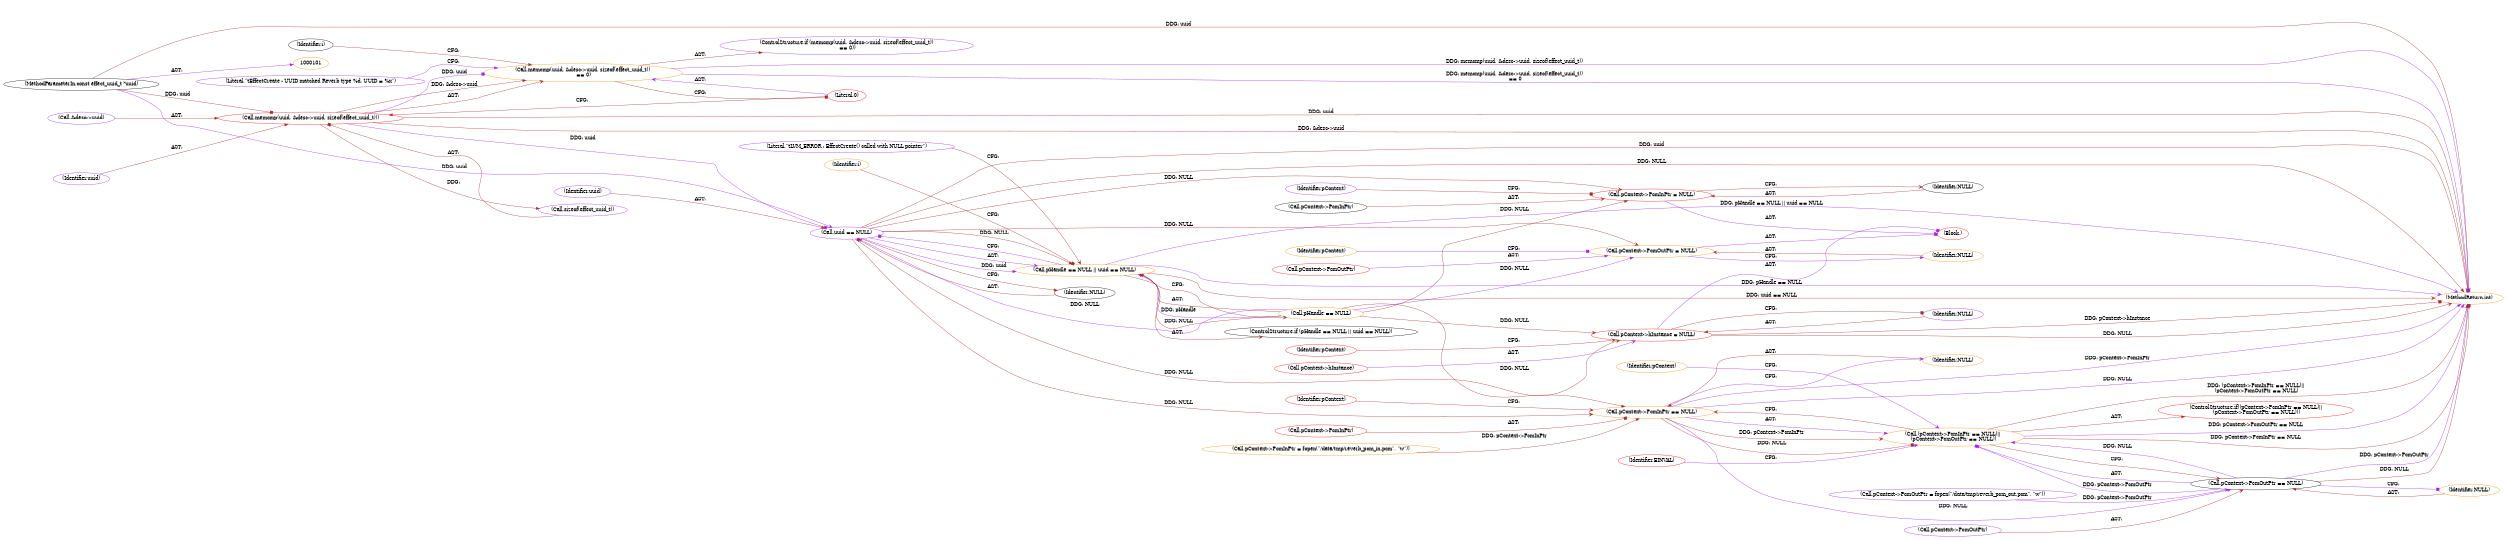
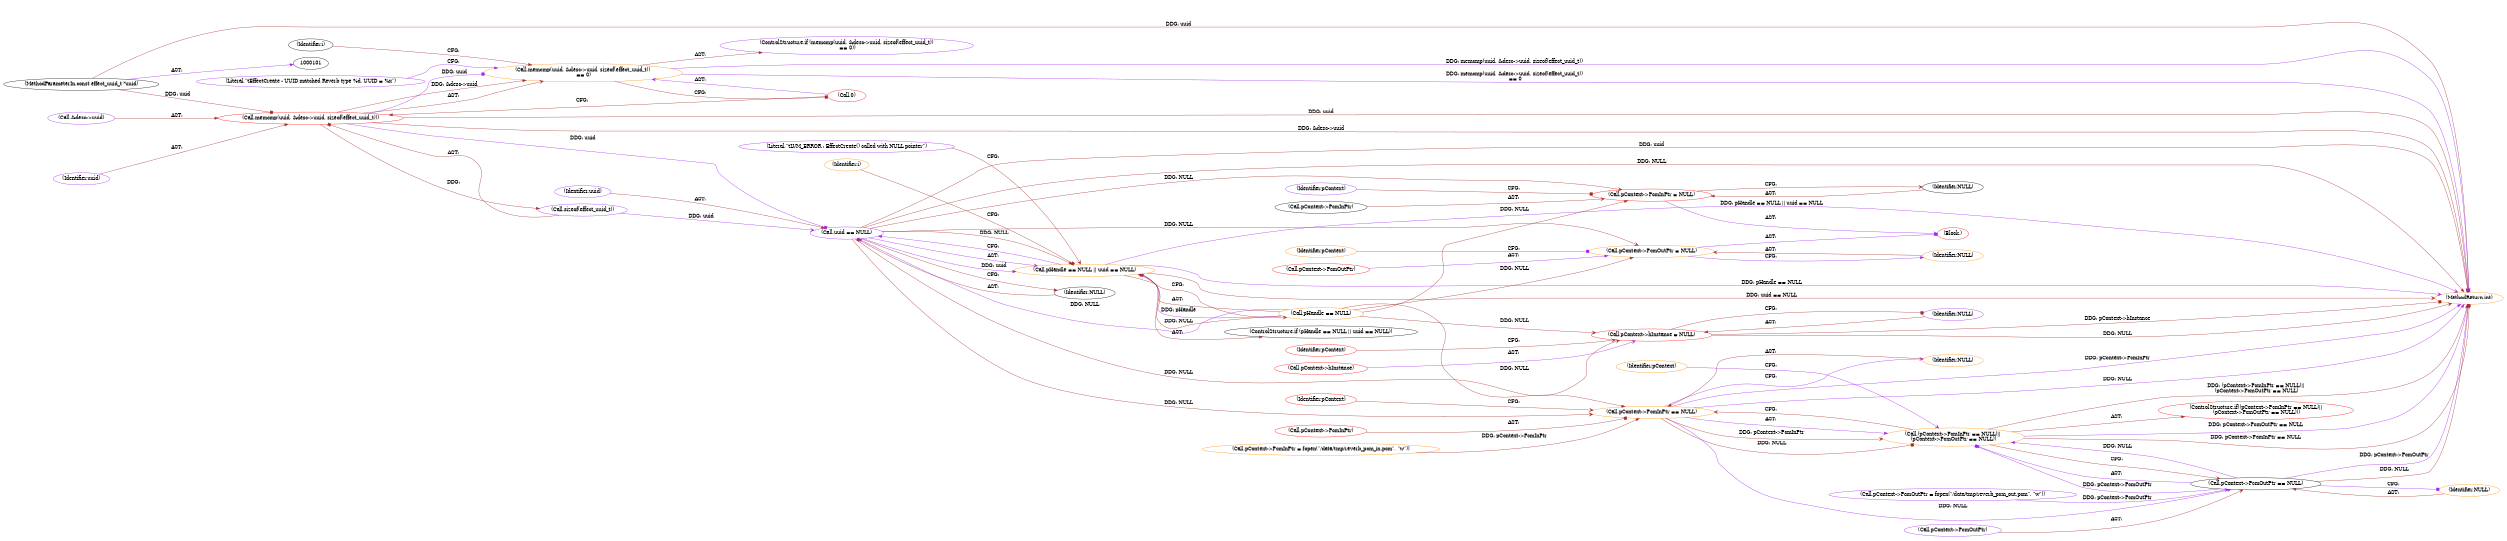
node "1000101": color darkorange -> black
node "(Literal,0)": label "(Literal,0)" -> "(Call,0)"
edge "(MethodParameterIn,const effect_uuid_t *uuid)" -> "(Call,uuid == NULL)": now "(Call,sizeof(effect_uuid_t))" -> "(Call,uuid == NULL)"
edge "(Call,pHandle == NULL || uuid == NULL)" -> "(Call,uuid == NULL)": arrowhead box -> normal
edge "(Call,pContext->hInstance = NULL)" -> "(Block,)": removed, label "AST:"
edge "(Call,pHandle == NULL)" -> "(Call,pContext->PcmOutPtr = NULL)": color purple -> brown
edge "(Call,pHandle == NULL || uuid == NULL)" -> "(ControlStructure,if (pHandle == NULL || uuid == NULL))": arrowhead vee -> normal
node "(Identifier,EINVAL)": removed
